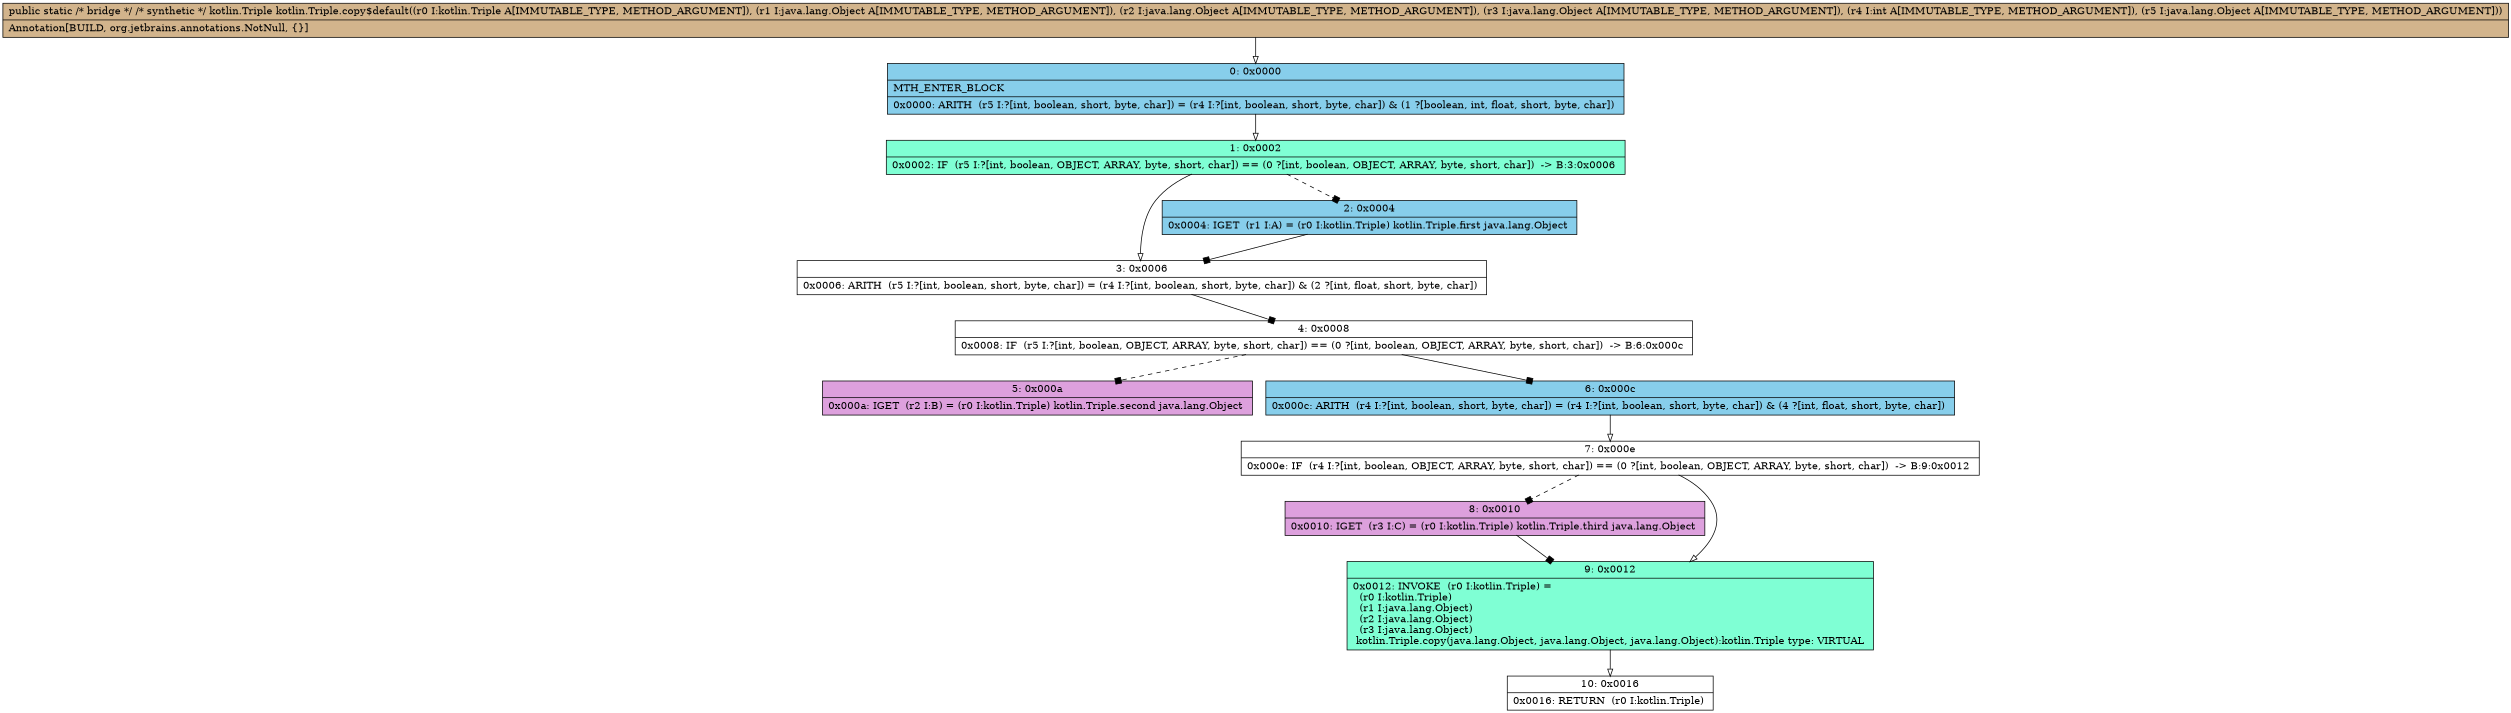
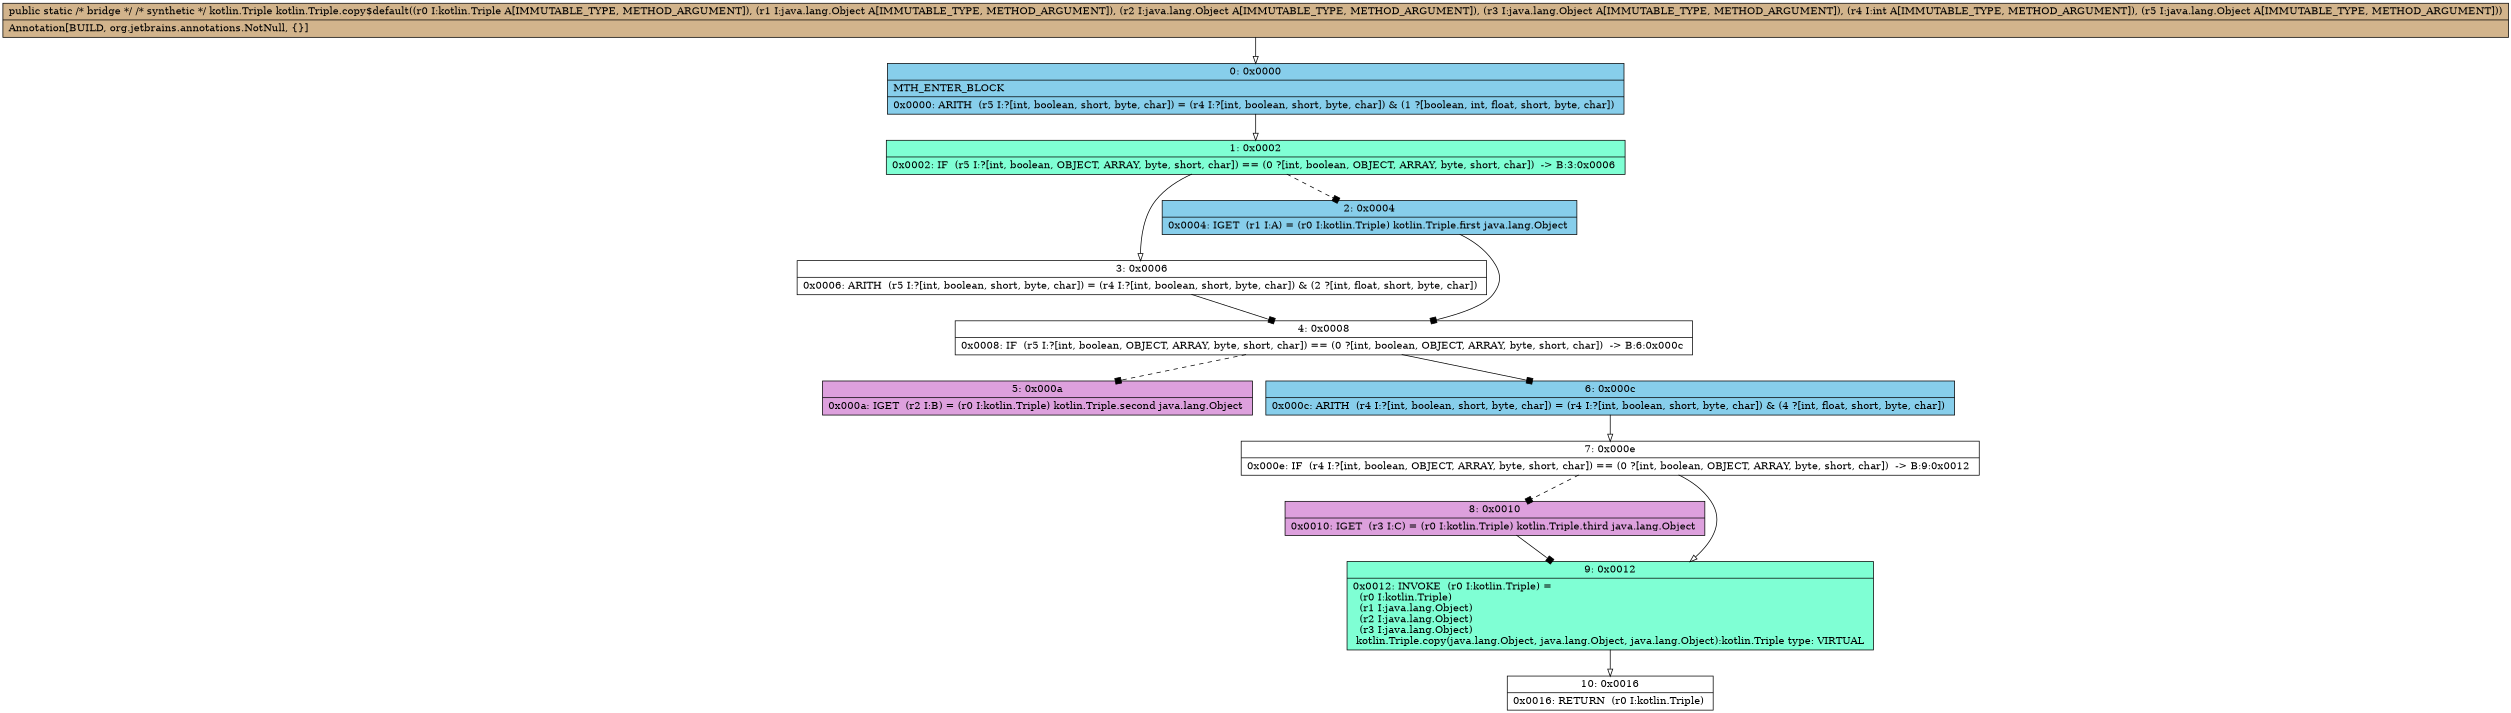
edge "2: 0x0004" -> "3: 0x0006": now "2: 0x0004" -> "4: 0x0008"
